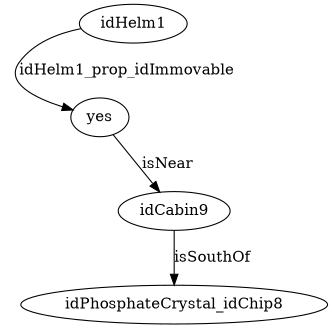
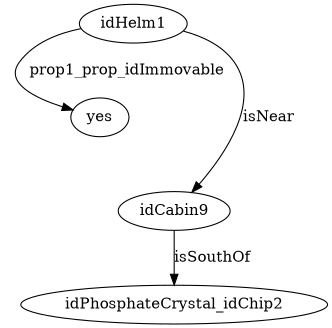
edge "idHelm1" -> "yes": label "idHelm1_prop_idImmovable" -> "prop1_prop_idImmovable"
edge "yes" -> "idCabin9": now "idHelm1" -> "idCabin9"
node "idPhosphateCrystal_idChip8": label "idPhosphateCrystal_idChip8" -> "idPhosphateCrystal_idChip2"
